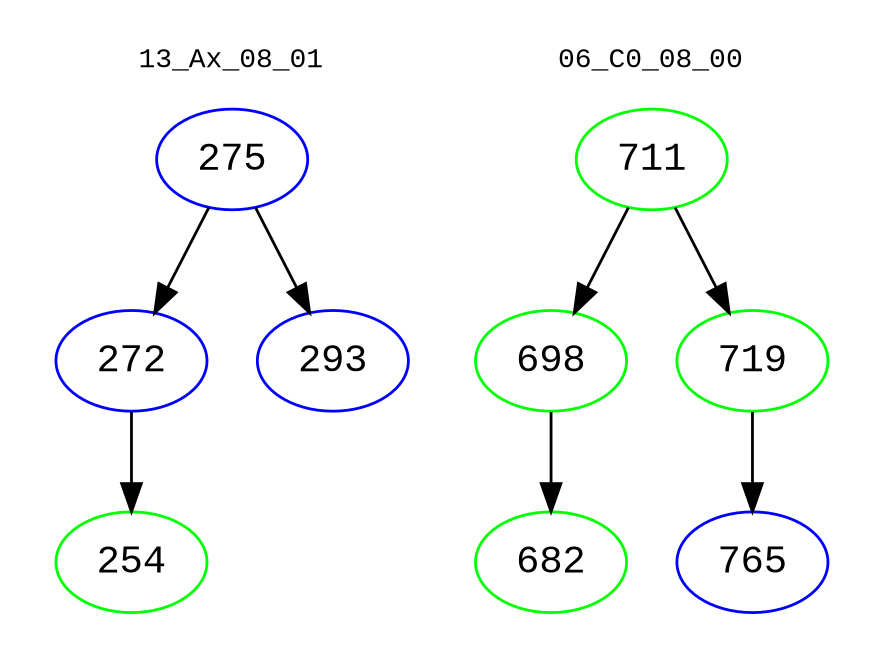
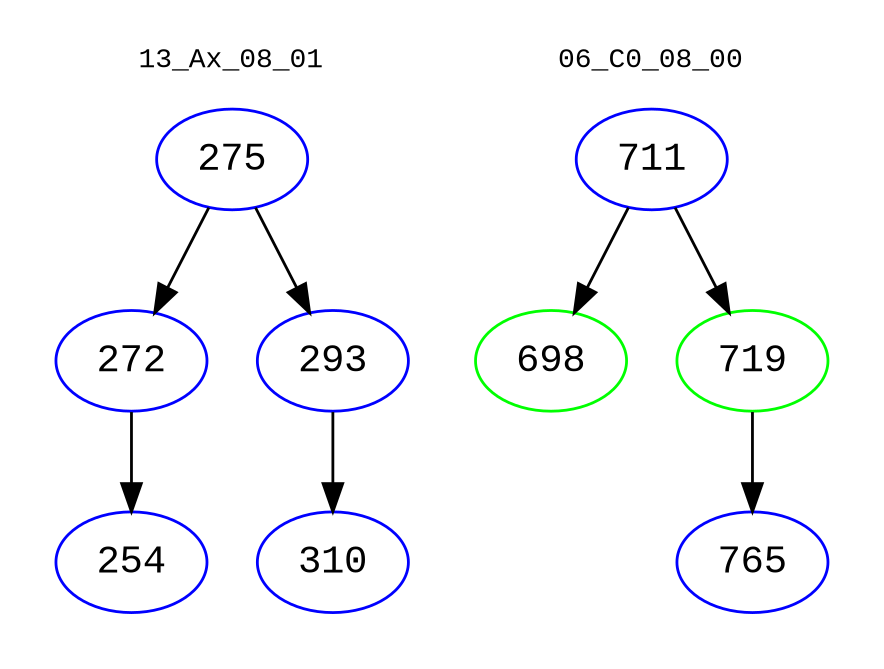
node "711": color green -> blue
node "254": color green -> blue
node "310": added
node "682": removed
